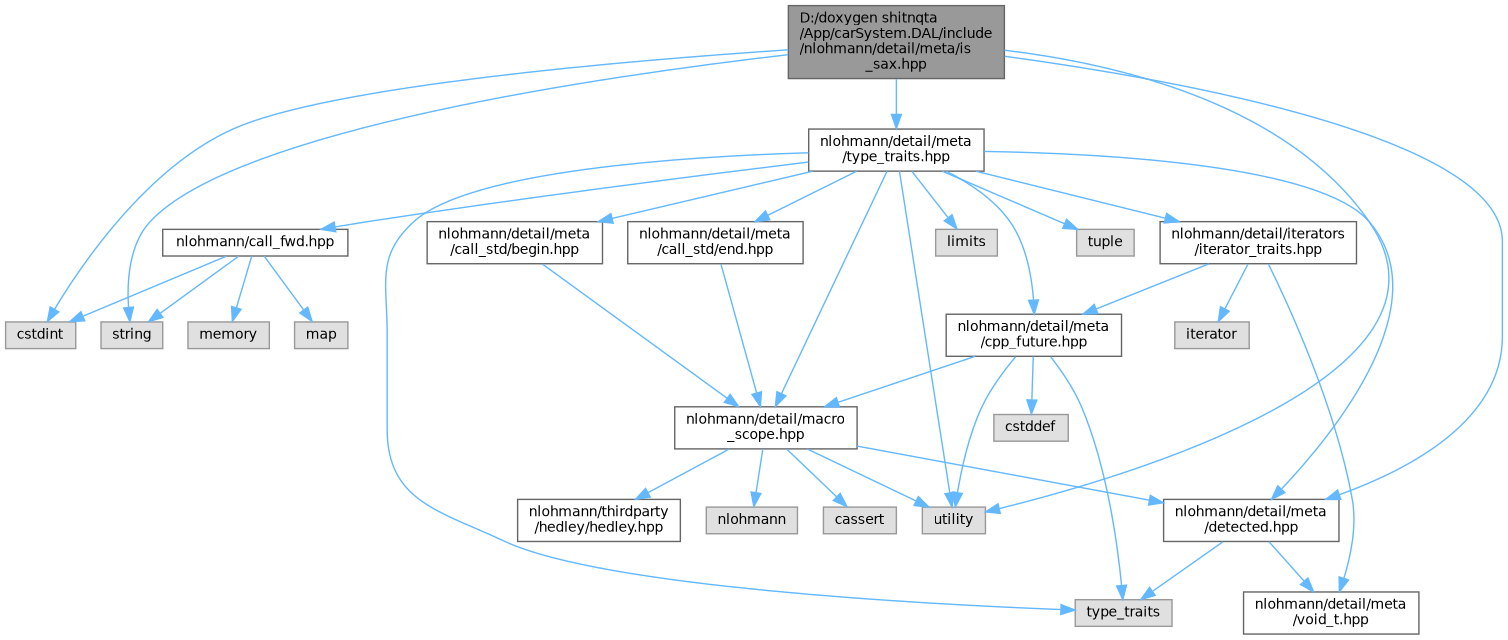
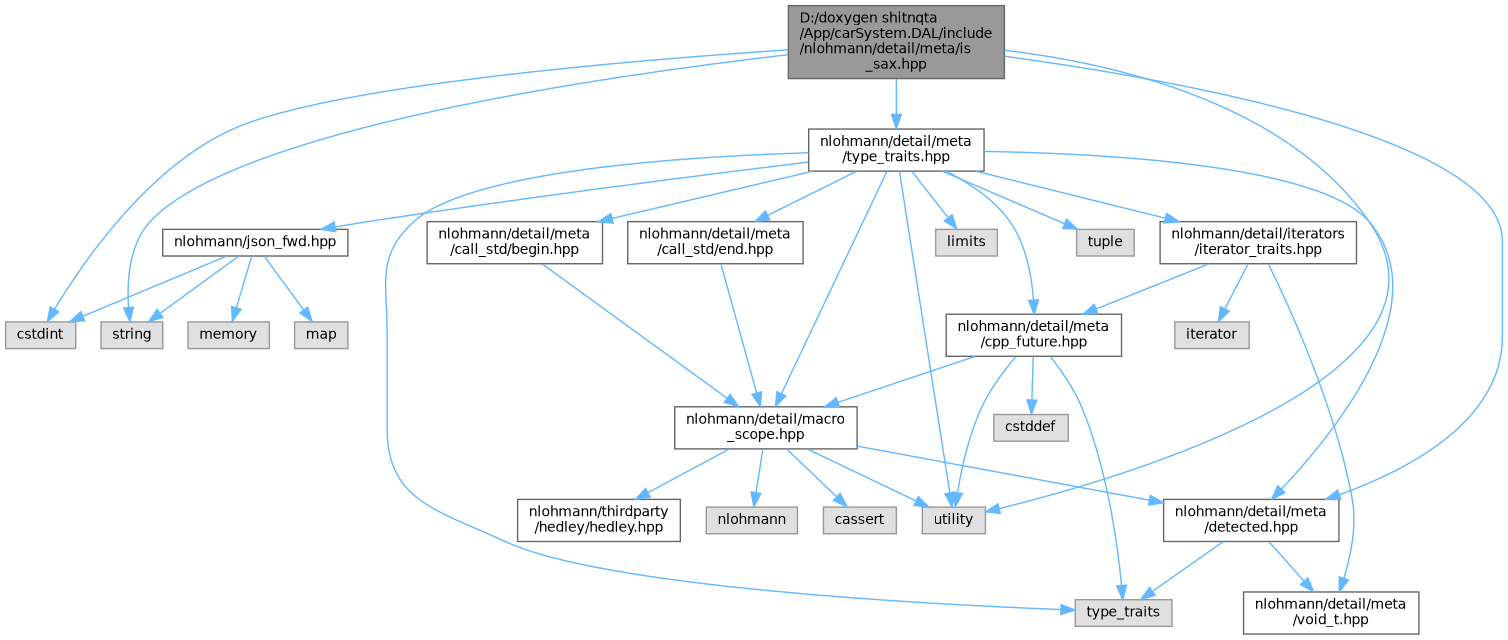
node "nlohmann/call_fwd.hpp": label "nlohmann/call_fwd.hpp" -> "nlohmann/json_fwd.hpp"
